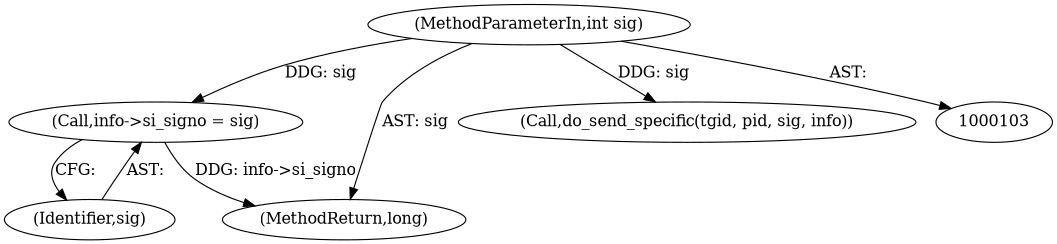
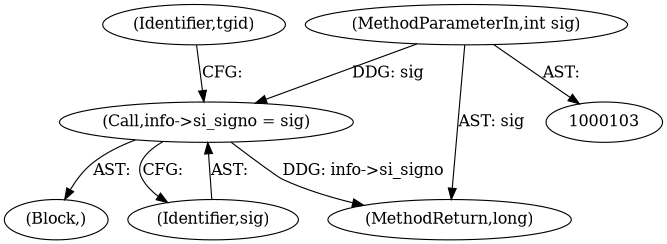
node "(Identifier,tgid)": added
node "(Call,do_send_specific(tgid, pid, sig, info))": removed
node "(Block,)": added
